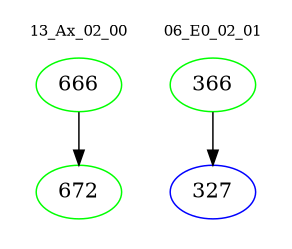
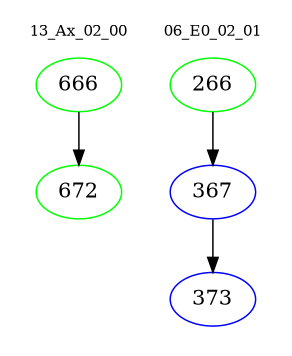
node "366": label "366" -> "266"
node "327": label "327" -> "367"
node "373": added
